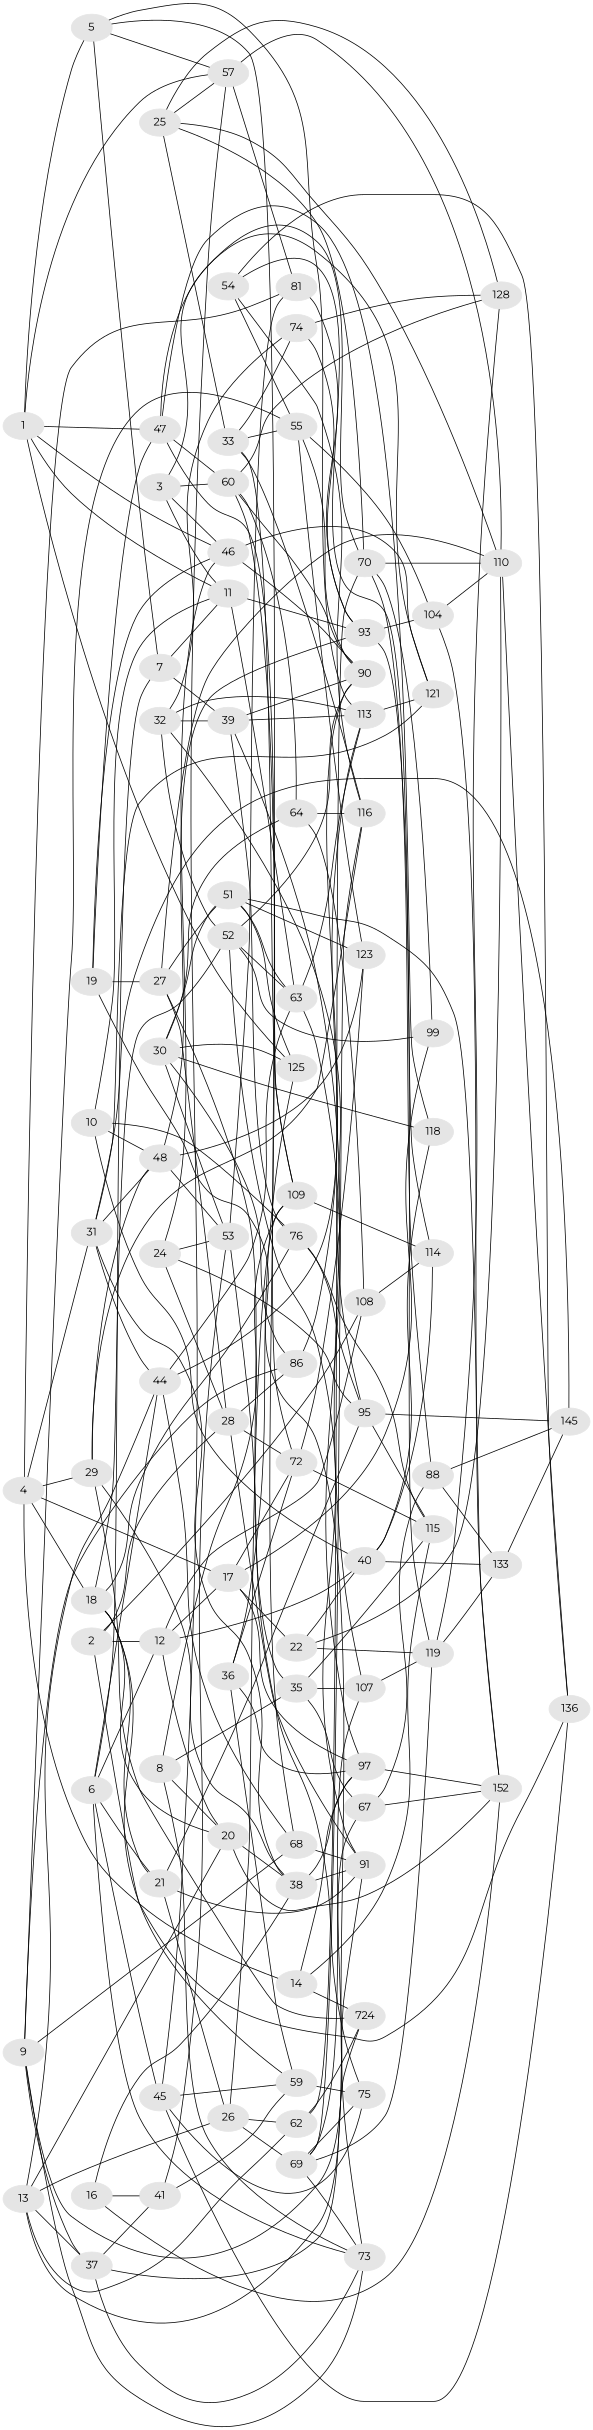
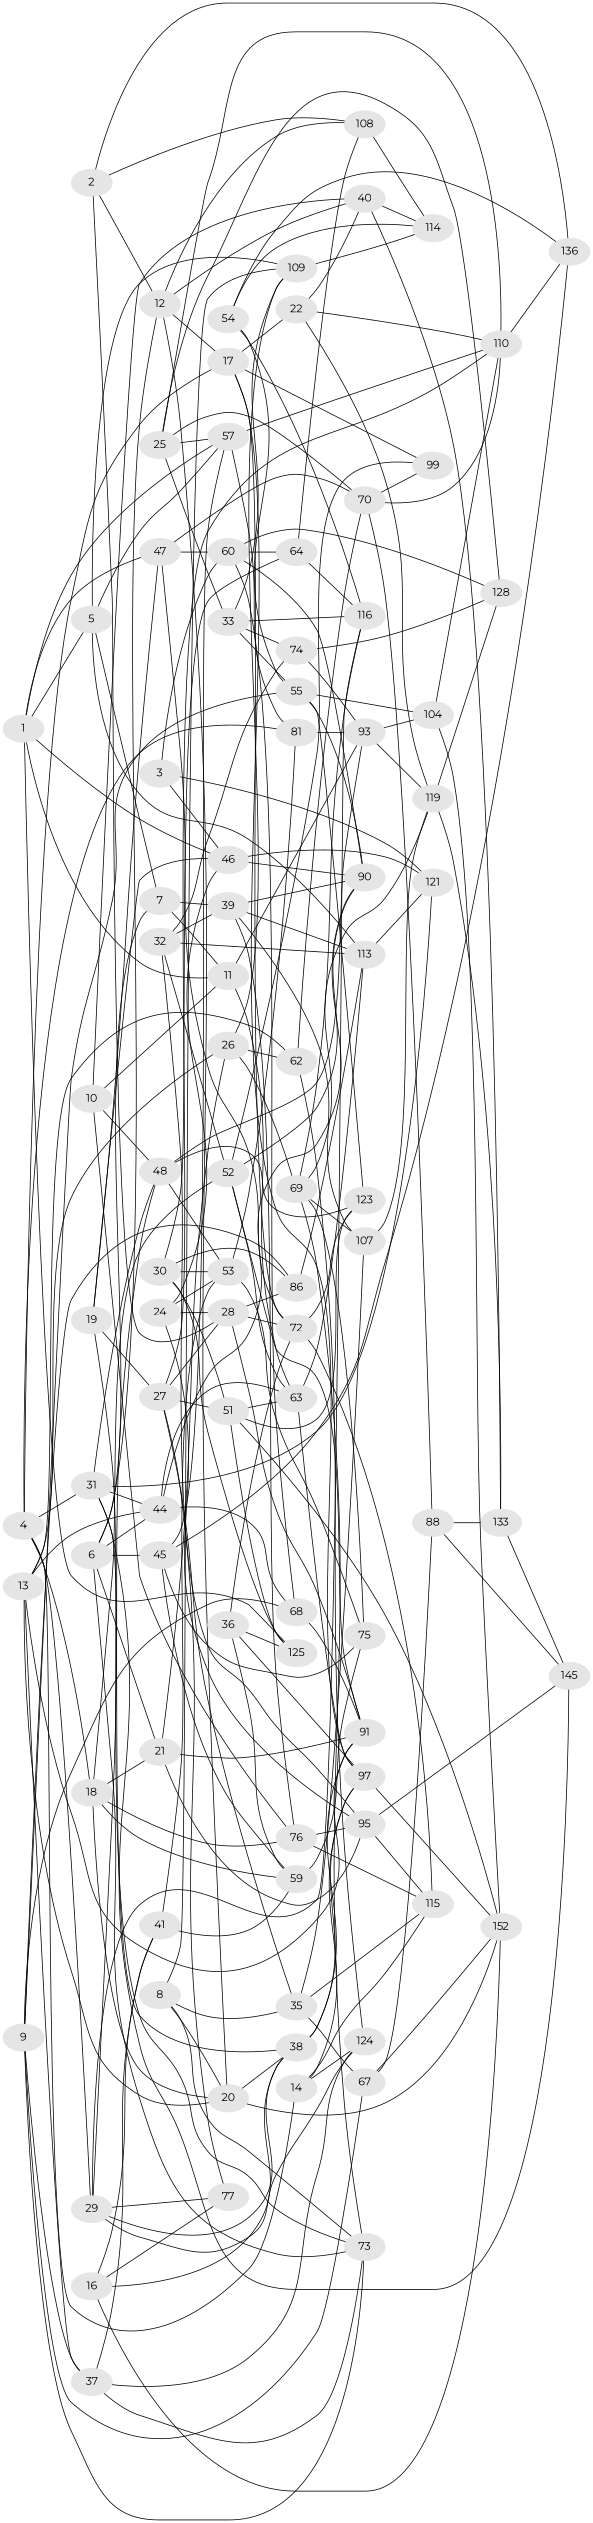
edge "3" -- "11": removed
node "118": removed
node "724": label "724" -> "124"
node "77": added
